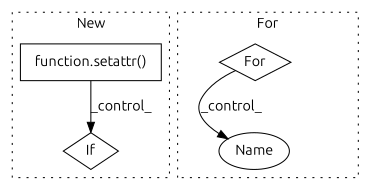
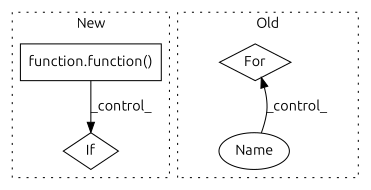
cluster "For": label "For" -> "Old"
node "function.setattr()": label "function.setattr()" -> "function.function()"
edge "For" -> "Name": reversed
